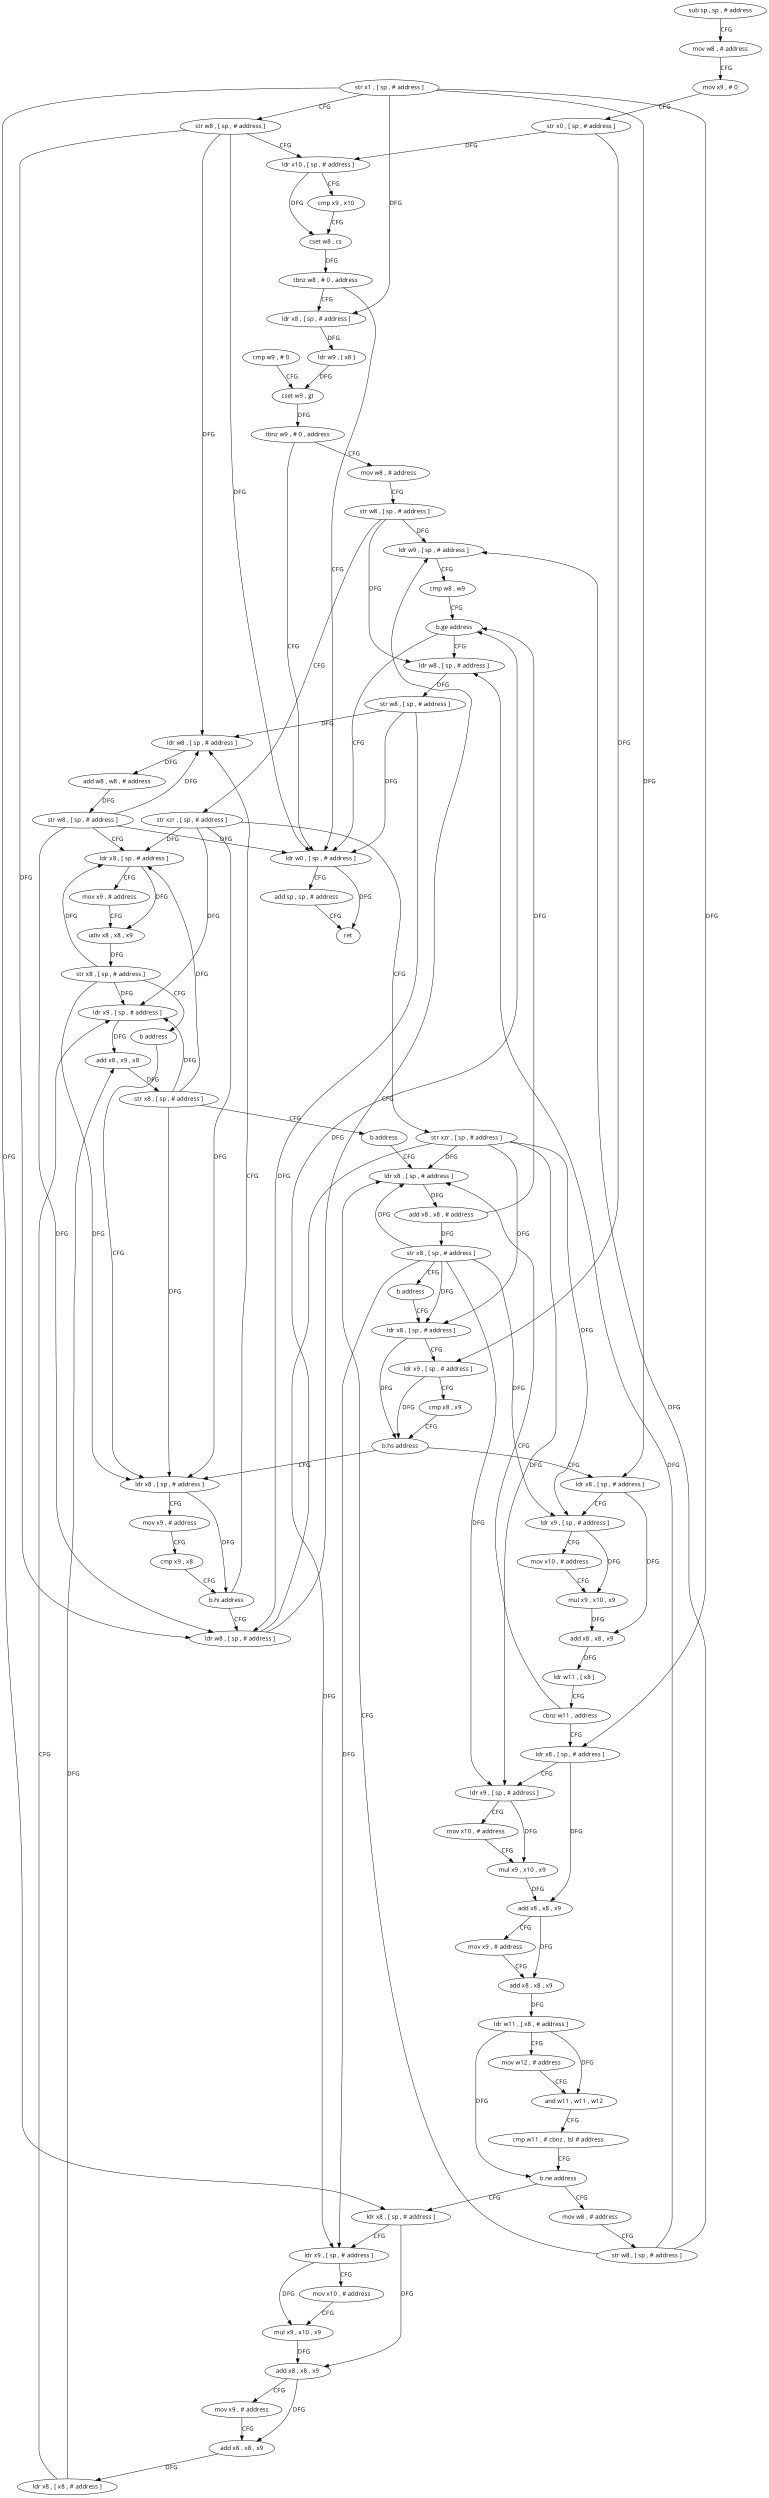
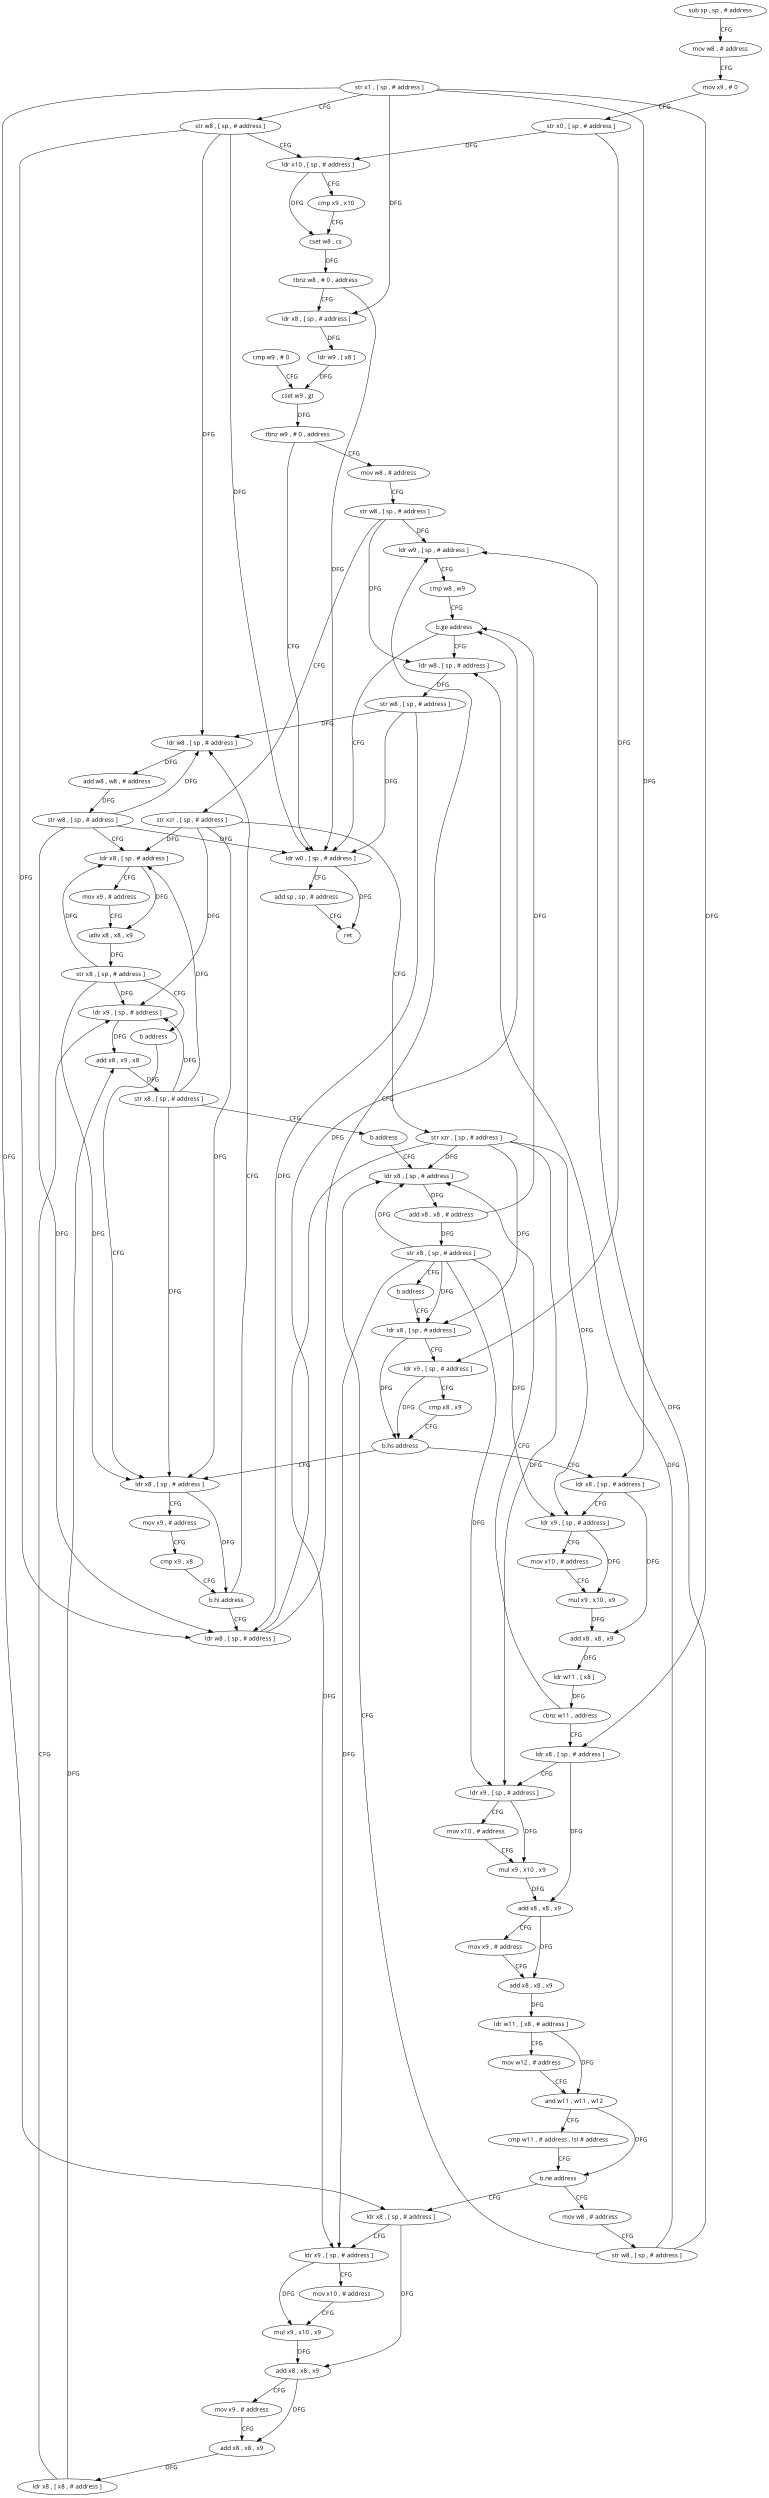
edge "tbnz w8 , # 0 , address" -> "ldr w0 , [ sp , # address ]": label "CFG" -> "DFG"
edge "ldr w11 , [ x8 ]" -> "cbnz w11 , address": label "CFG" -> "DFG"
edge "ldr w11 , [ x8 , # address ]" -> "b.ne address": now "and w11 , w11 , w12" -> "b.ne address"
node "cmp w11 , # cbnz , lsl # address": label "cmp w11 , # cbnz , lsl # address" -> "cmp w11 , # address , lsl # address"
